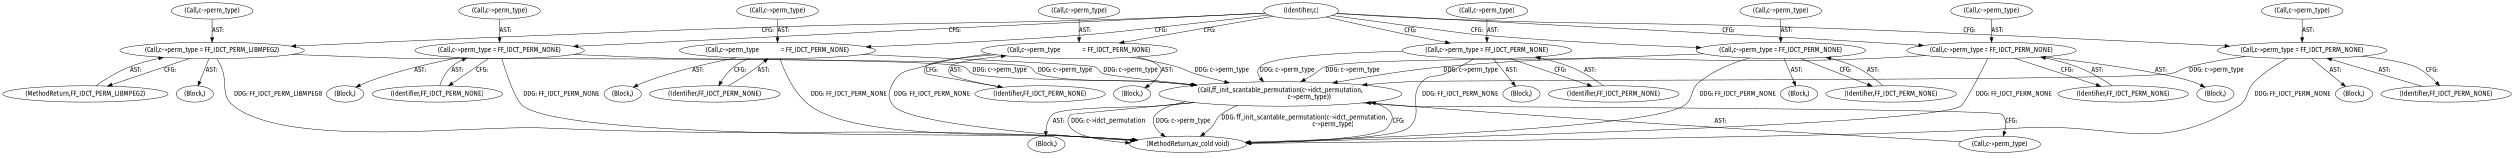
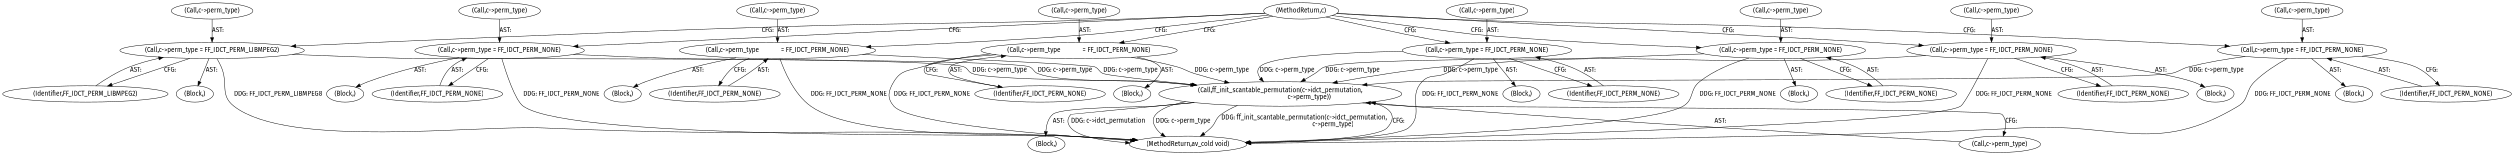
node "(Identifier,c)": label "(Identifier,c)" -> "(MethodReturn,c)"
node "(MethodReturn,FF_IDCT_PERM_LIBMPEG2)": label "(MethodReturn,FF_IDCT_PERM_LIBMPEG2)" -> "(Identifier,FF_IDCT_PERM_LIBMPEG2)"
